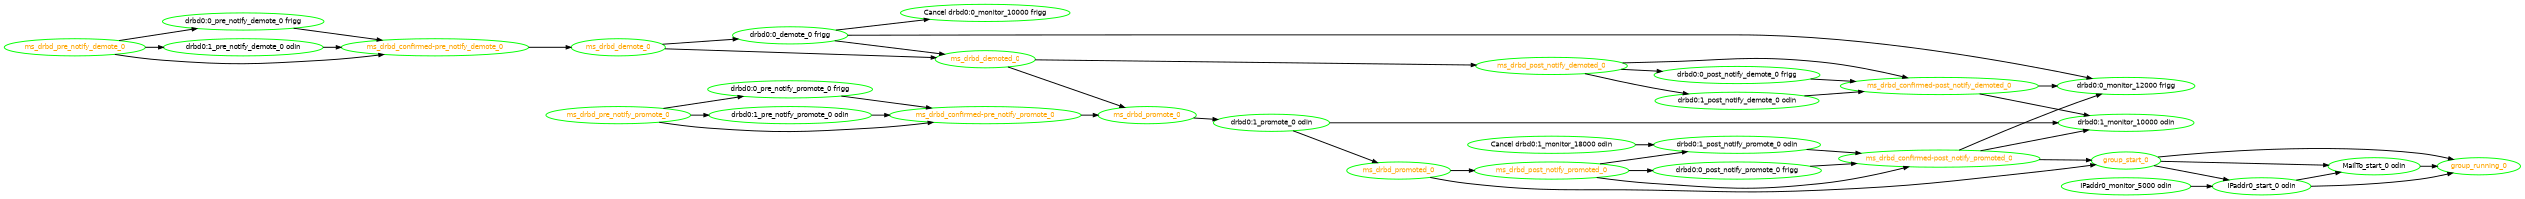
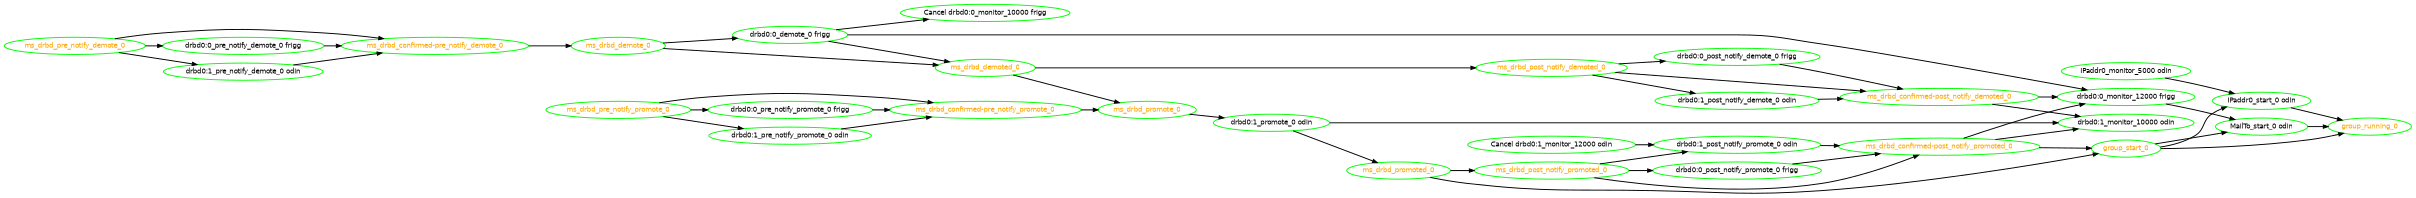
node "Cancel drbd0:1_monitor_18000 odin": label "Cancel drbd0:1_monitor_18000 odin" -> "Cancel drbd0:1_monitor_12000 odin"
edge "IPaddr0_start_0 odin" -> "MailTo_start_0 odin": now "drbd0:0_monitor_12000 frigg" -> "MailTo_start_0 odin"
